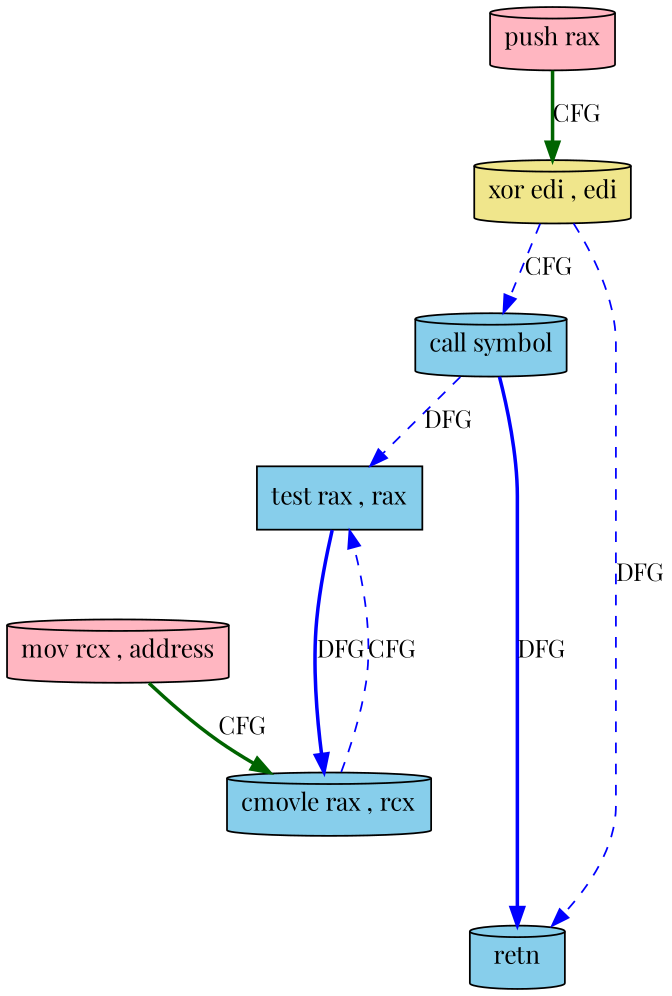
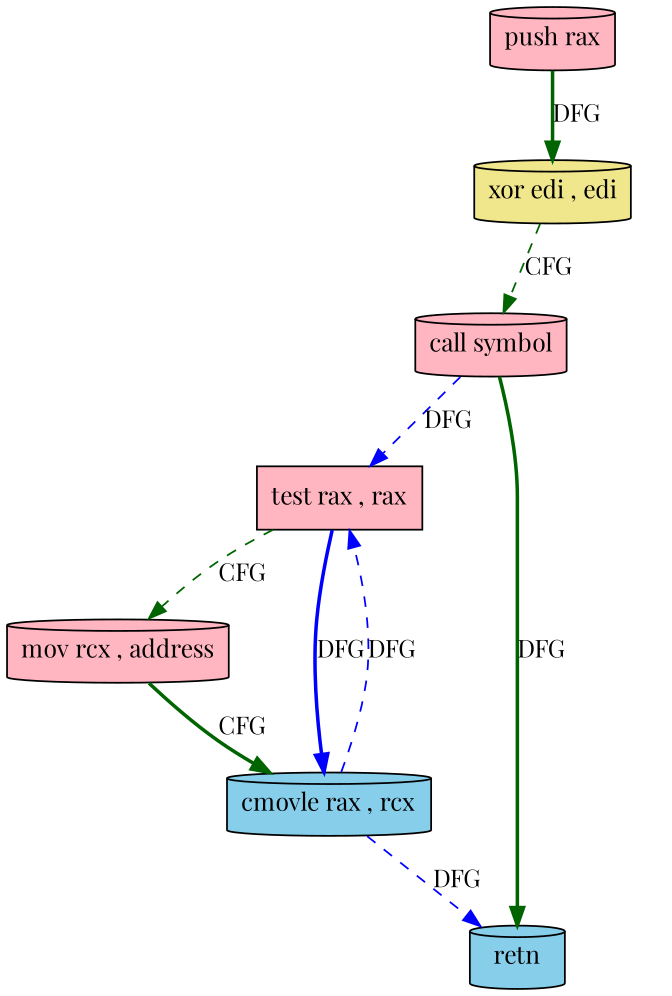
edge "push rax" -> "xor edi , edi": label "CFG" -> "DFG"
edge "xor edi , edi" -> "call symbol": color blue -> darkgreen
node "call symbol": fillcolor skyblue -> lightpink
node "test rax , rax": fillcolor skyblue -> lightpink
edge "test rax , rax" -> "mov rcx , address": added, label "CFG"
edge "xor edi , edi" -> "retn": now "cmovle rax , rcx" -> "retn"
edge "call symbol" -> "retn": color blue -> darkgreen
edge "cmovle rax , rcx" -> "test rax , rax": label "CFG" -> "DFG"
